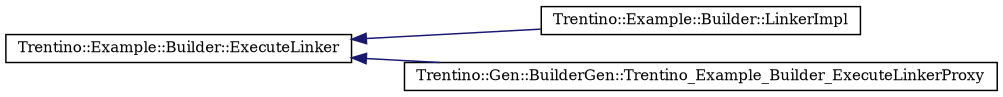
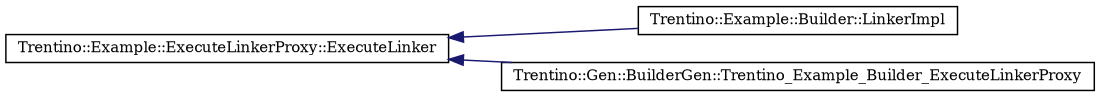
node "Trentino::Example::Builder::ExecuteLinker": label "Trentino::Example::Builder::ExecuteLinker" -> "Trentino::Example::ExecuteLinkerProxy::ExecuteLinker"
